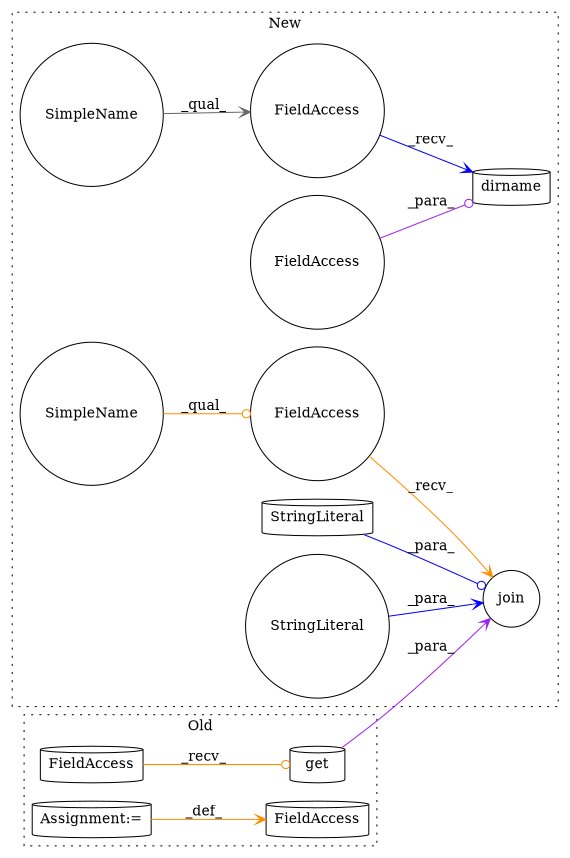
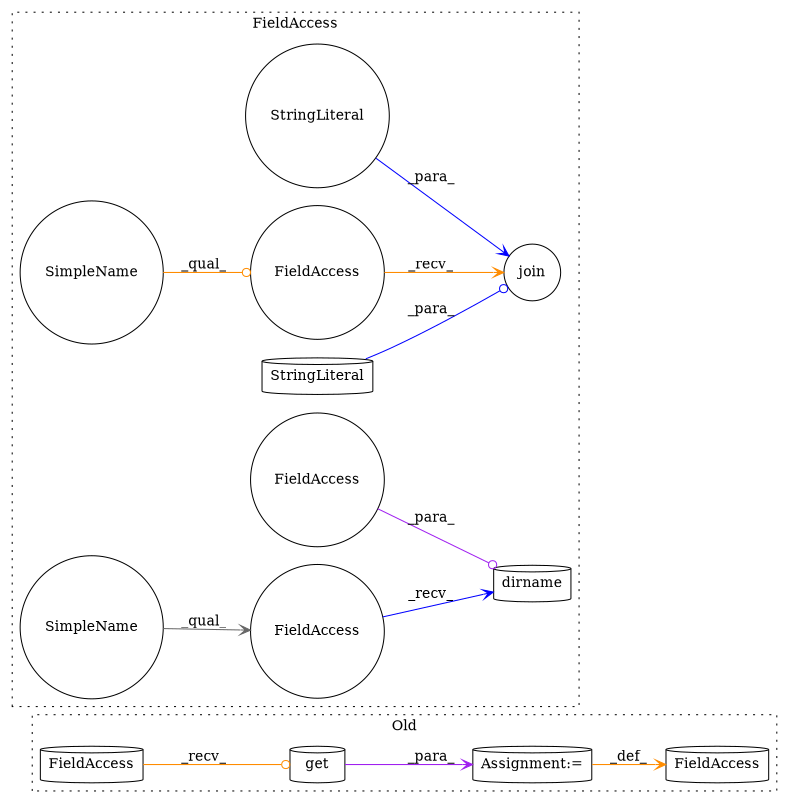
cluster "New": label "New" -> "FieldAccess"
edge "get" -> "join": now "get" -> "Assignment:="
